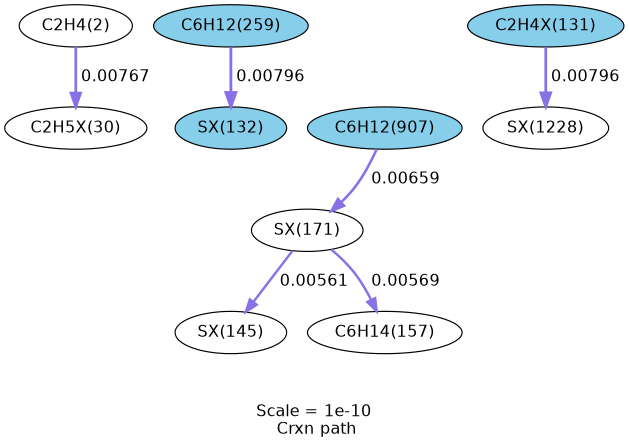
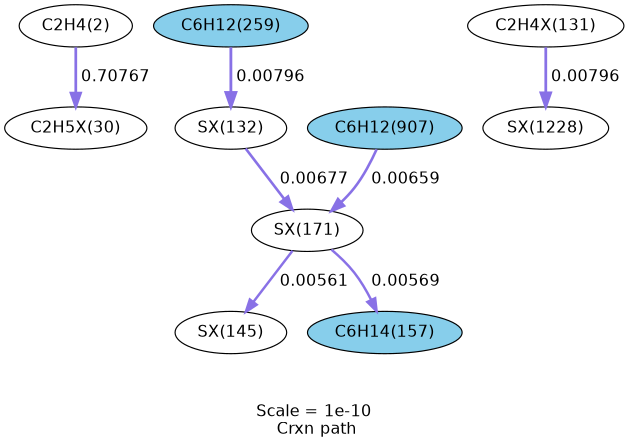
node "C2H4X(131)": fillcolor skyblue -> white
edge "C2H4(2)" -> "C2H5X(30)": label " 0.00767" -> " 0.70767"
node "SX(132)": fillcolor skyblue -> white
edge "SX(132)" -> "SX(171)": added, label "0.00677"
node "C6H14(157)": fillcolor white -> skyblue
